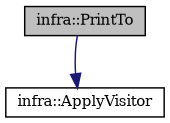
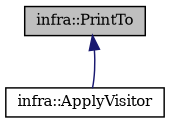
edge "infra::PrintTo" -> "infra::ApplyVisitor": reversed
